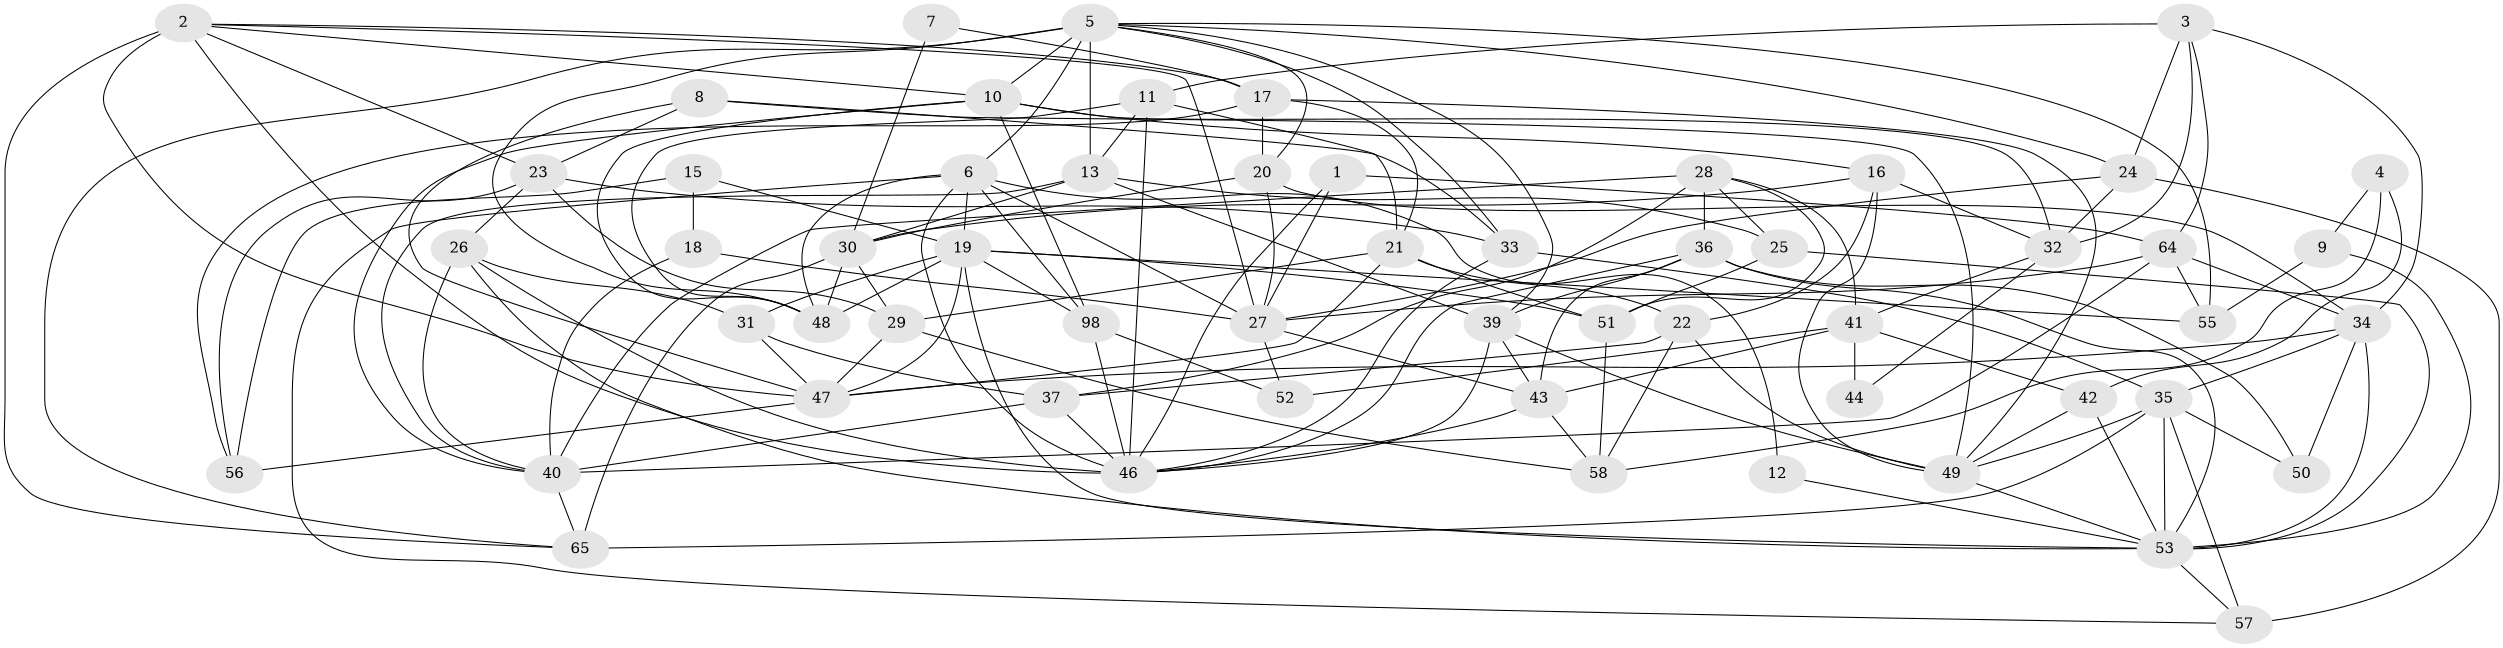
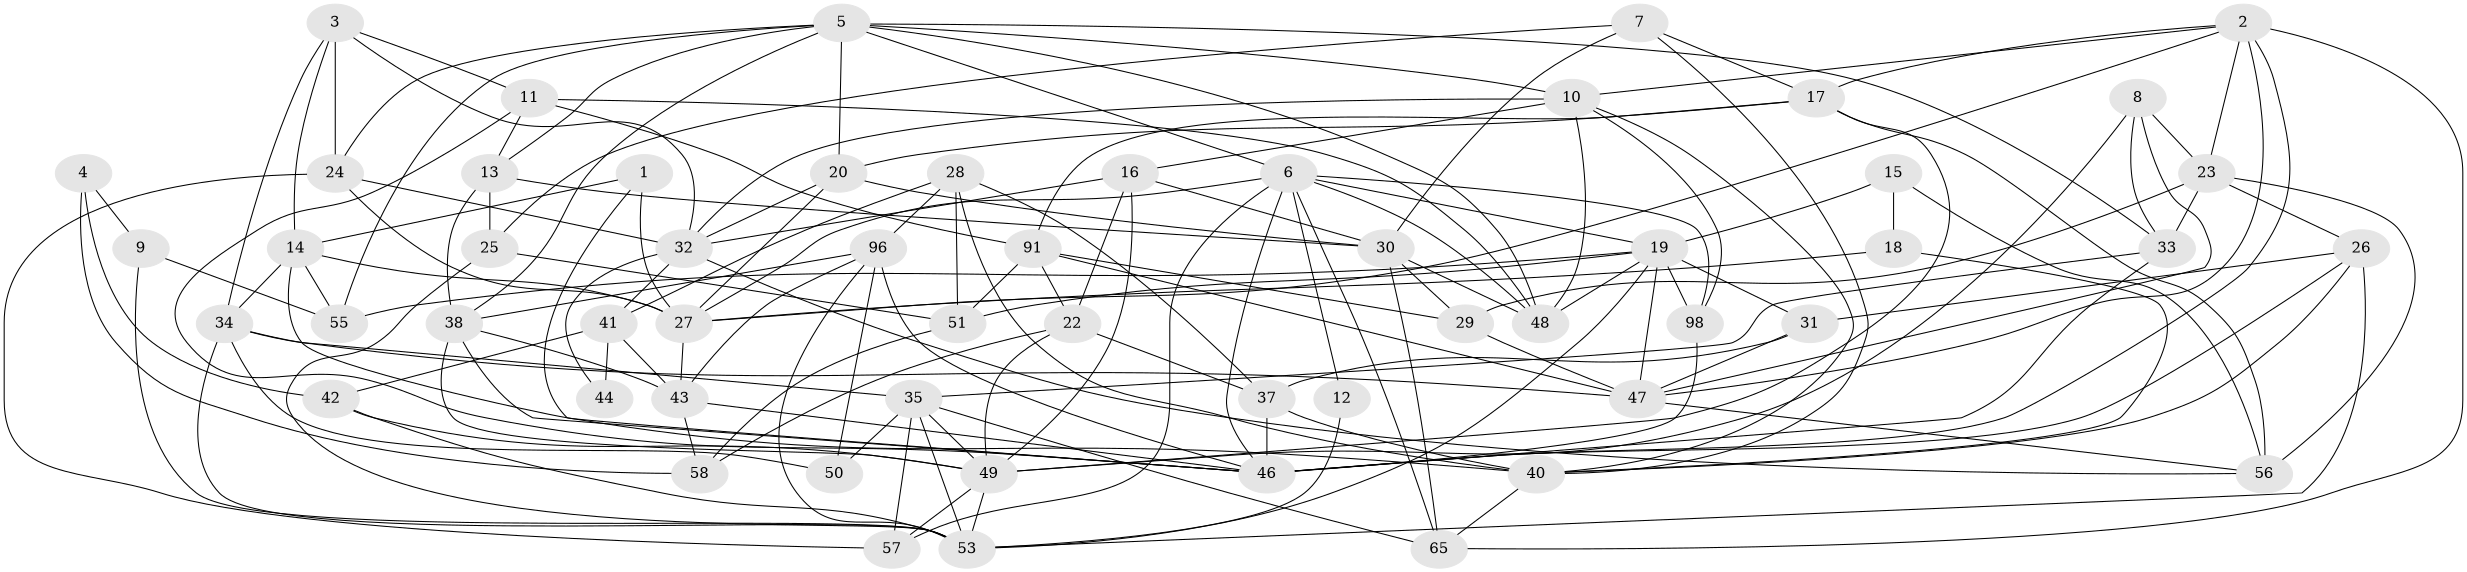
edge "5" -- "65": now "6" -- "65"
edge "13" -- "40": now "7" -- "40"
edge "20" -- "34": now "20" -- "32"
edge "28" -- "25": now "7" -- "25"
node "21": label "21" -> "91"
node "36": label "36" -> "96"
node "64": label "64" -> "14"
node "39": label "39" -> "38"
node "52": removed
edge "29" -- "58": removed
edge "32" -- "56": added
edge "53" -- "57": now "49" -- "57"
